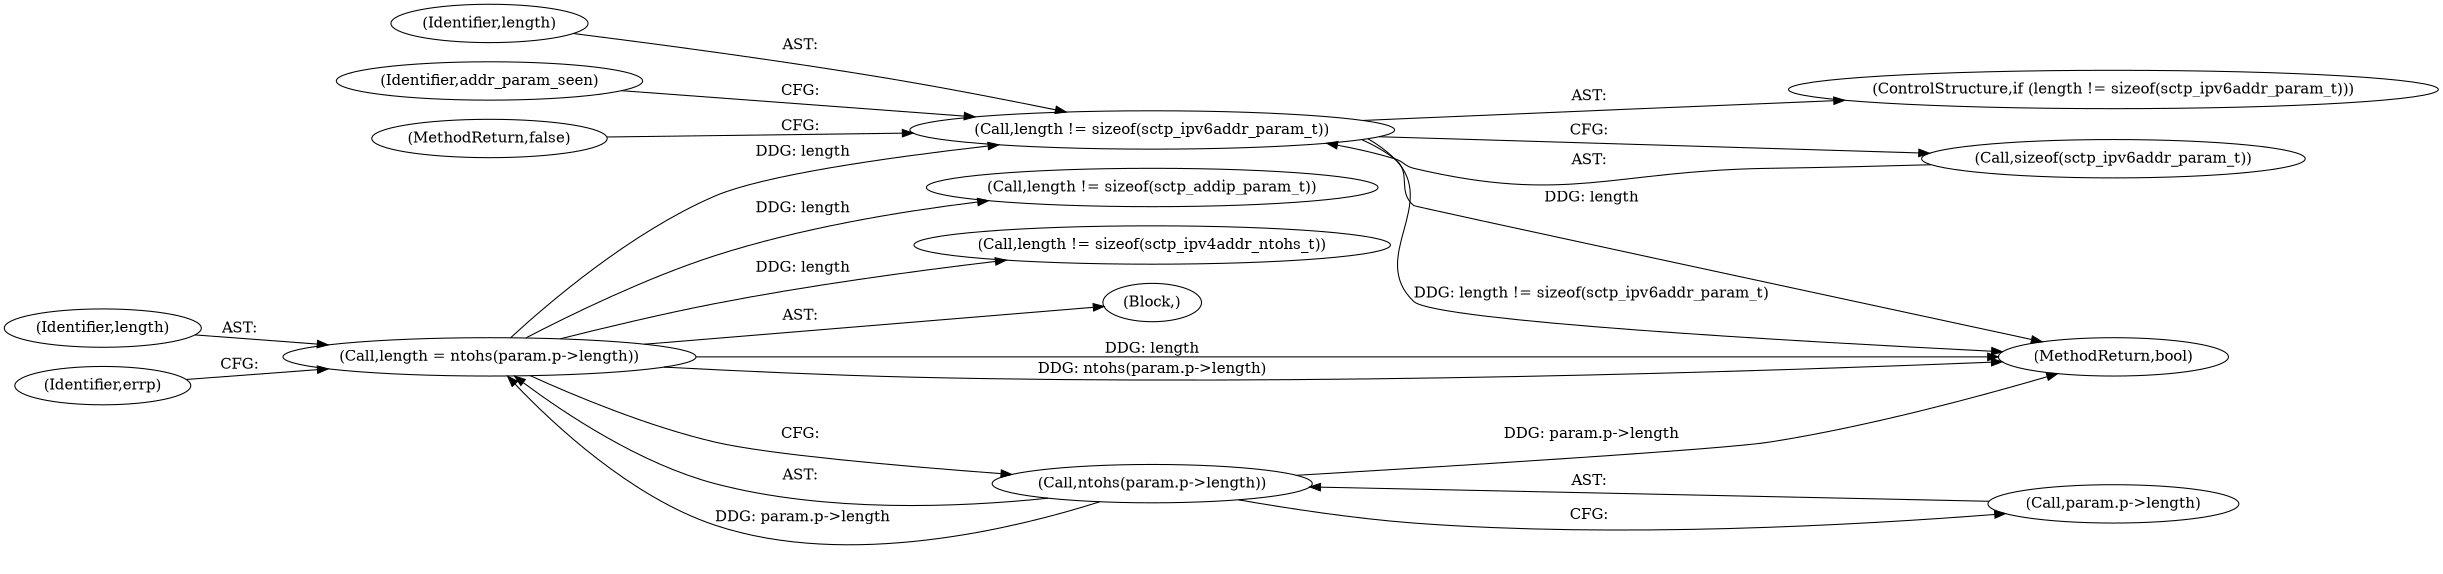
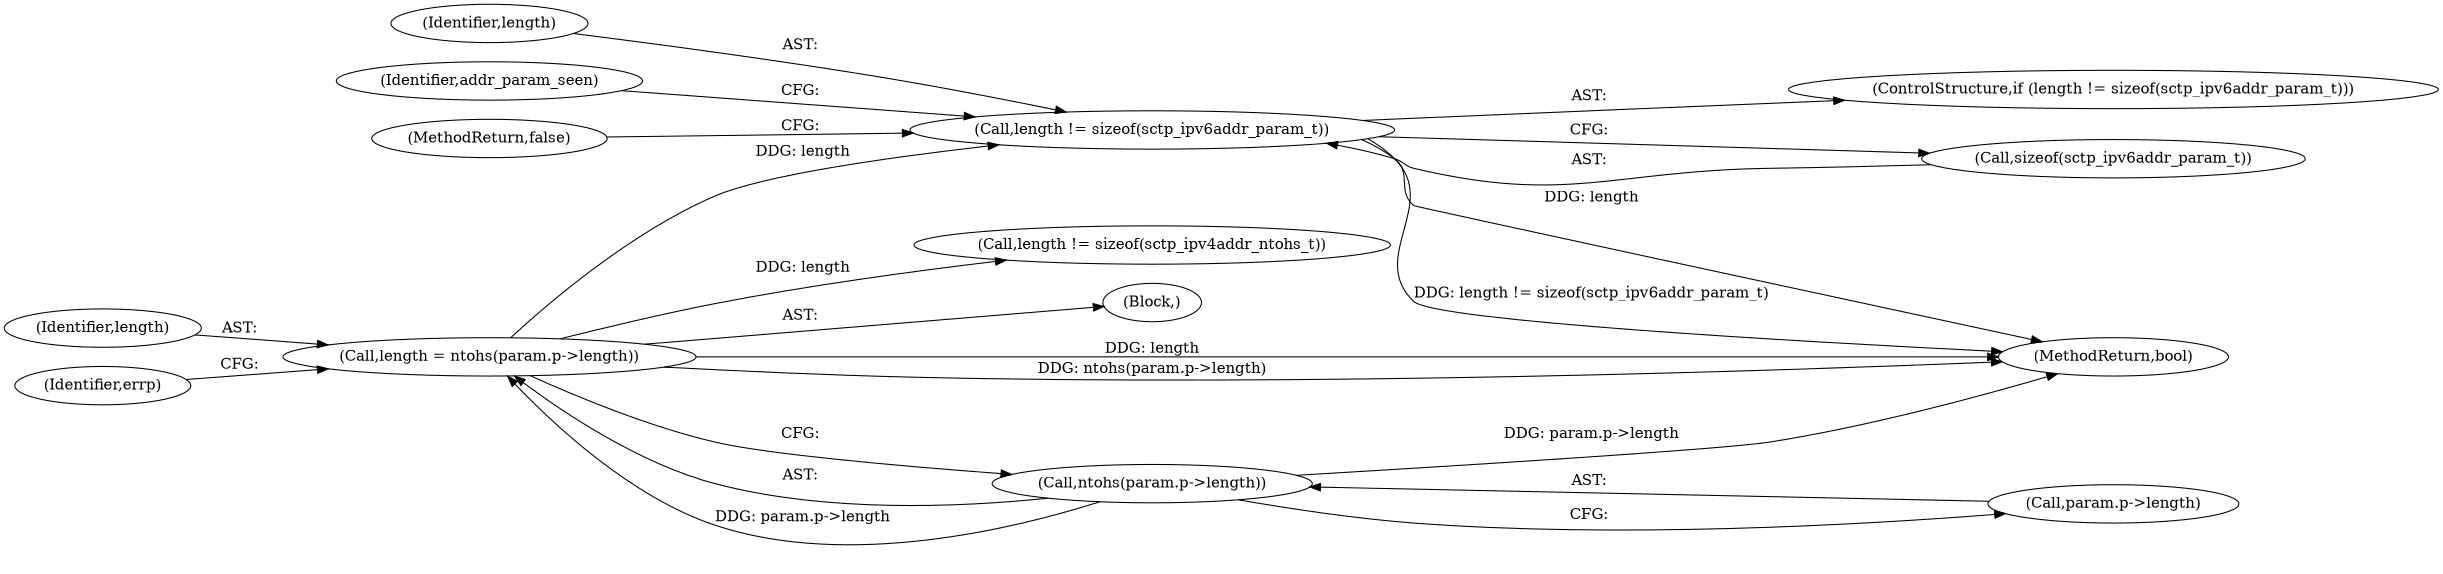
node "(Call,length != sizeof(sctp_addip_param_t))": removed
